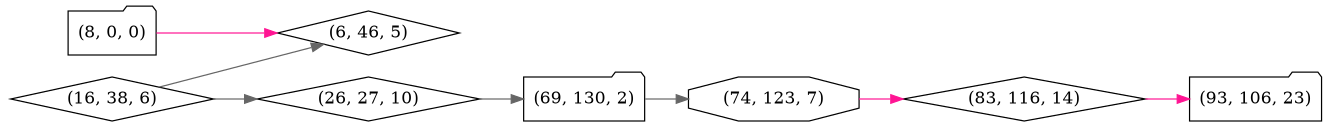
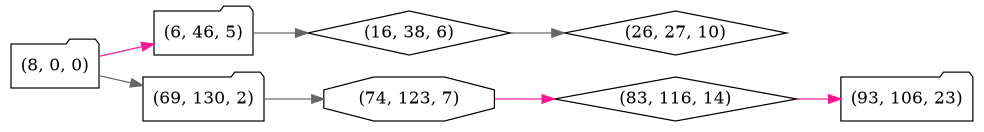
node "(6, 46, 5)": shape diamond -> folder
edge "(16, 38, 6)" -> "(6, 46, 5)": reversed
edge "(26, 27, 10)" -> "(69, 130, 2)": now "(8, 0, 0)" -> "(69, 130, 2)"
